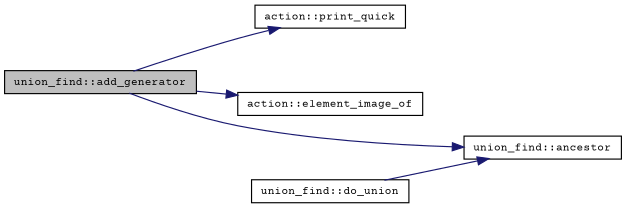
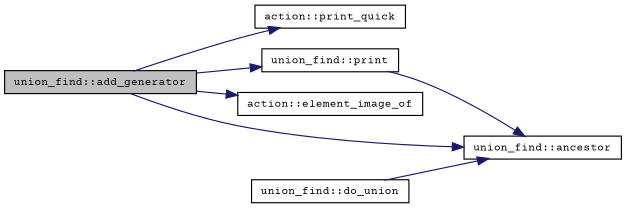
node "union_find::print": added
